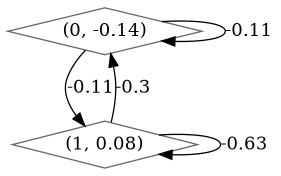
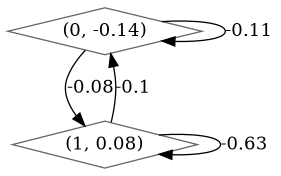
edge "(0, -0.14)" -> "(1, 0.08)": label "-0.11" -> "-0.08"
edge "(1, 0.08)" -> "(0, -0.14)": label "-0.3" -> "-0.1"
